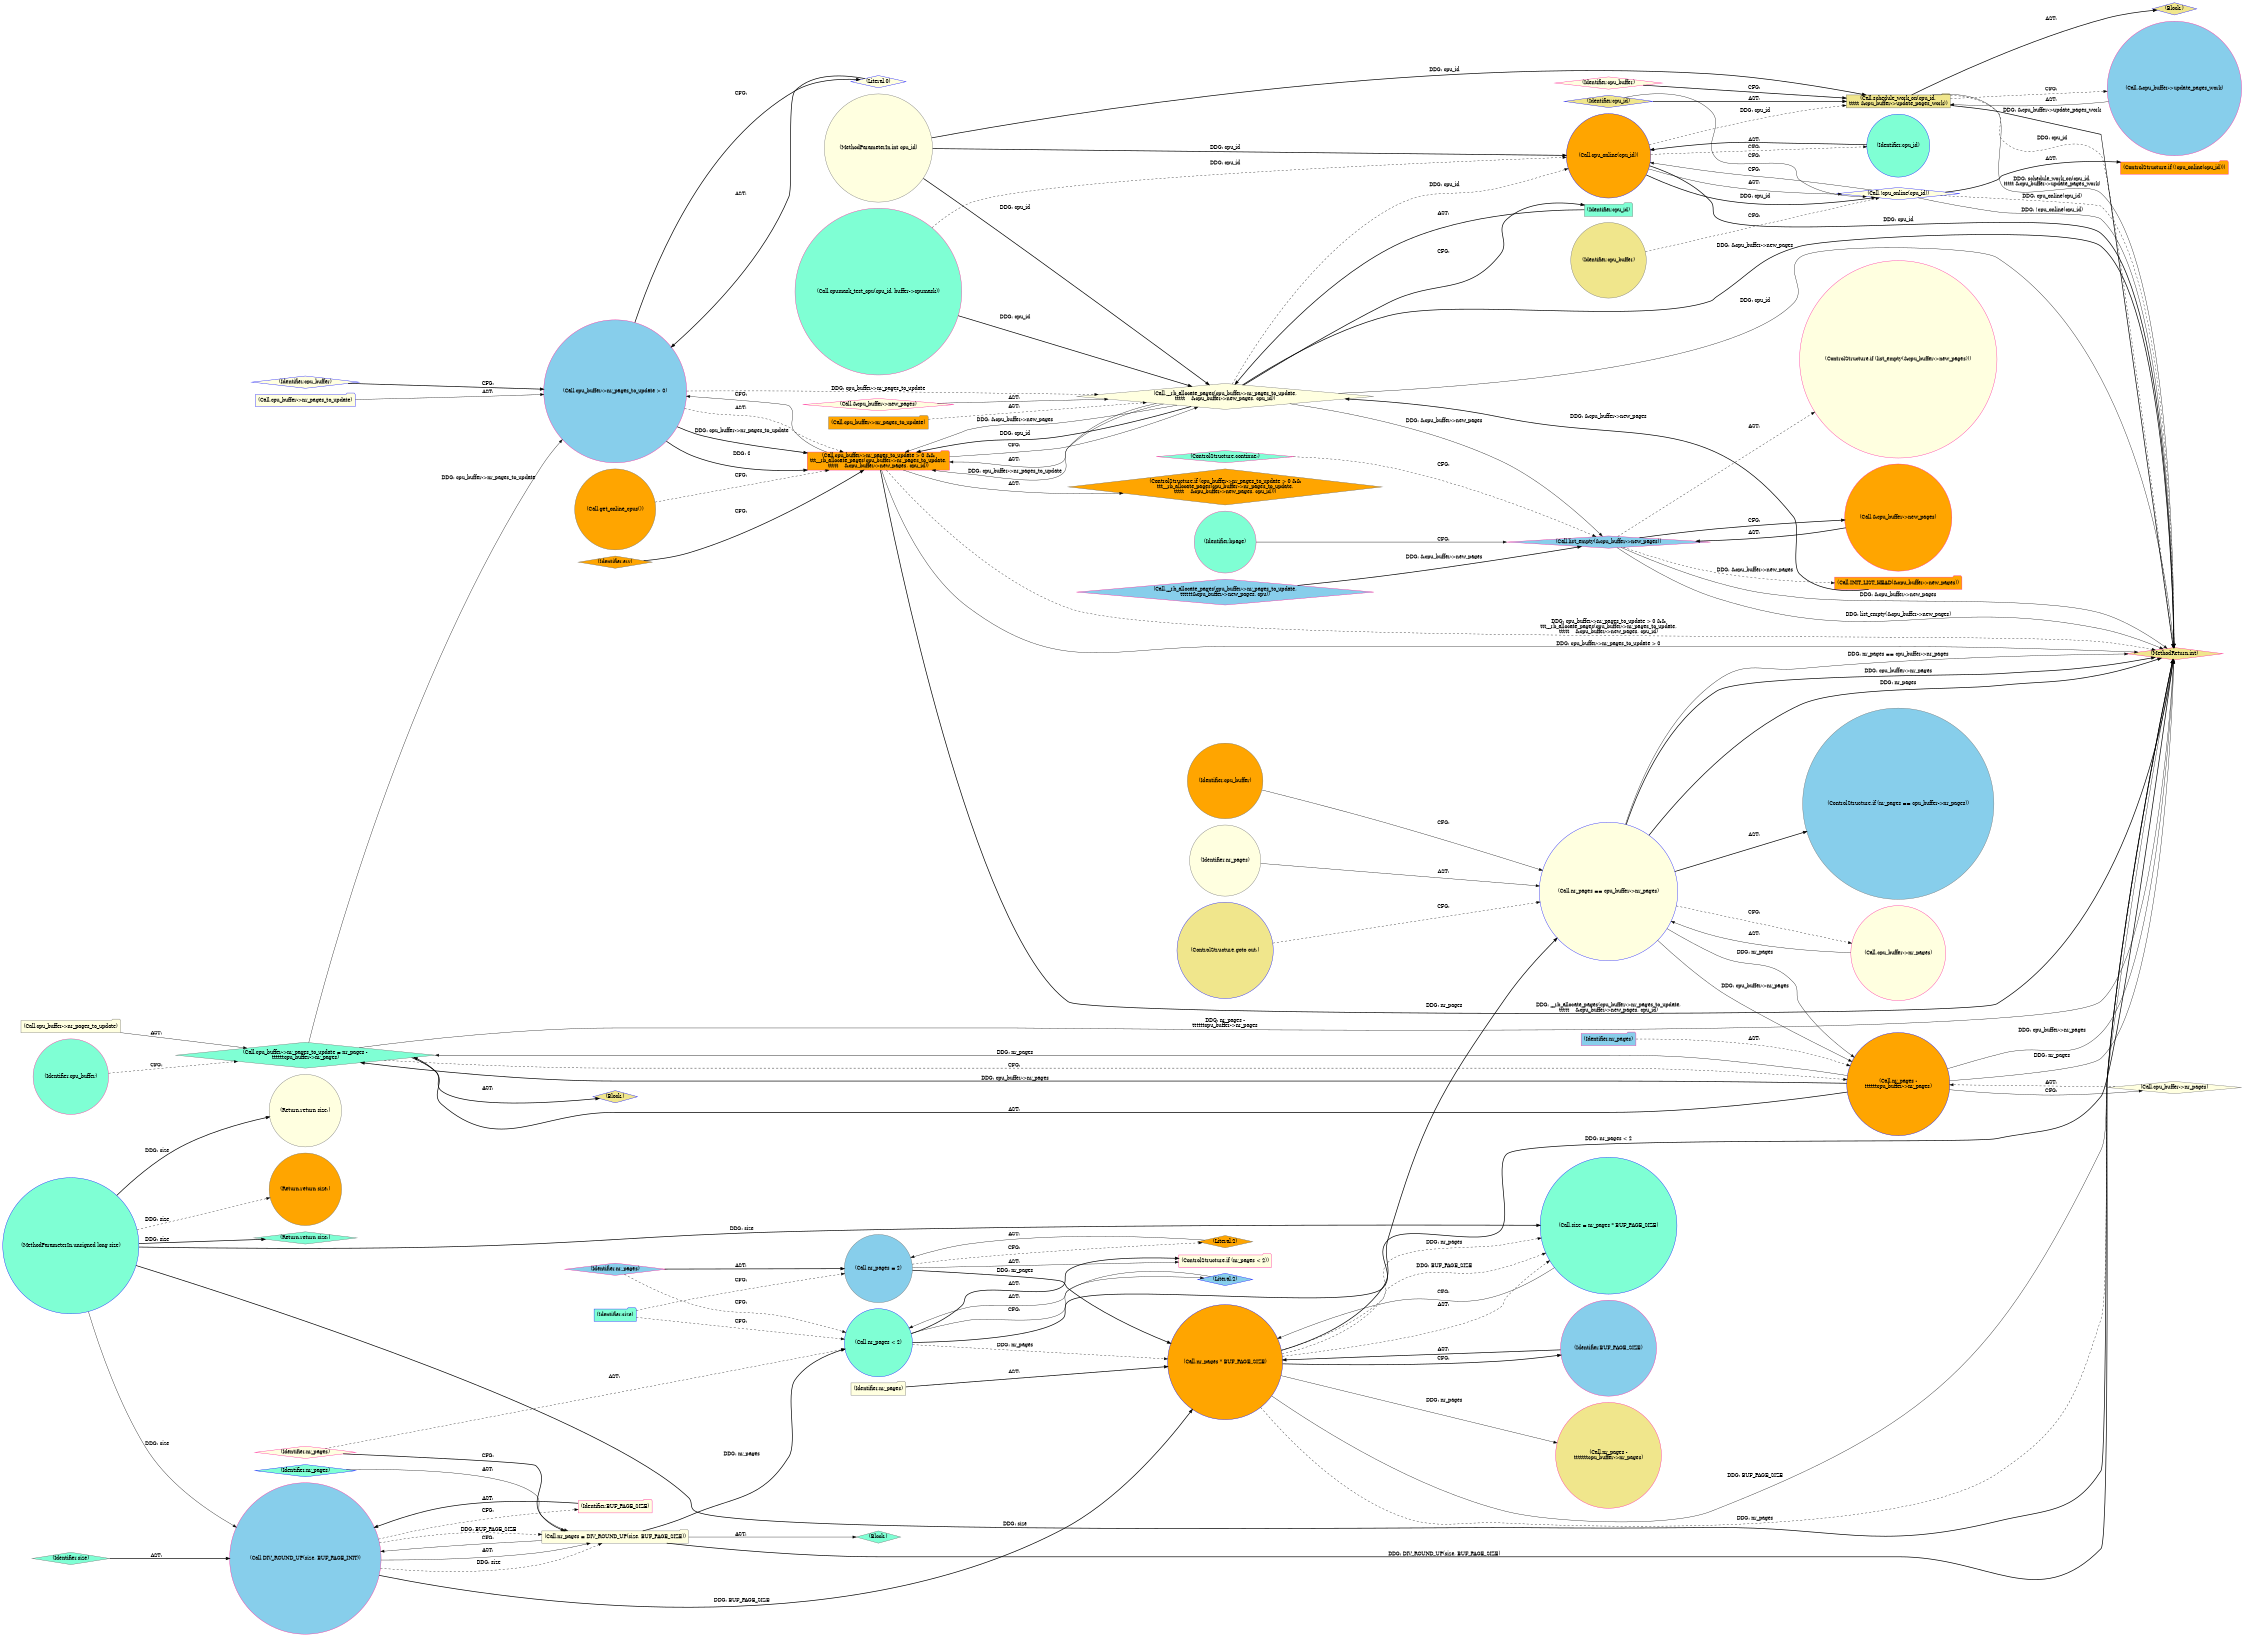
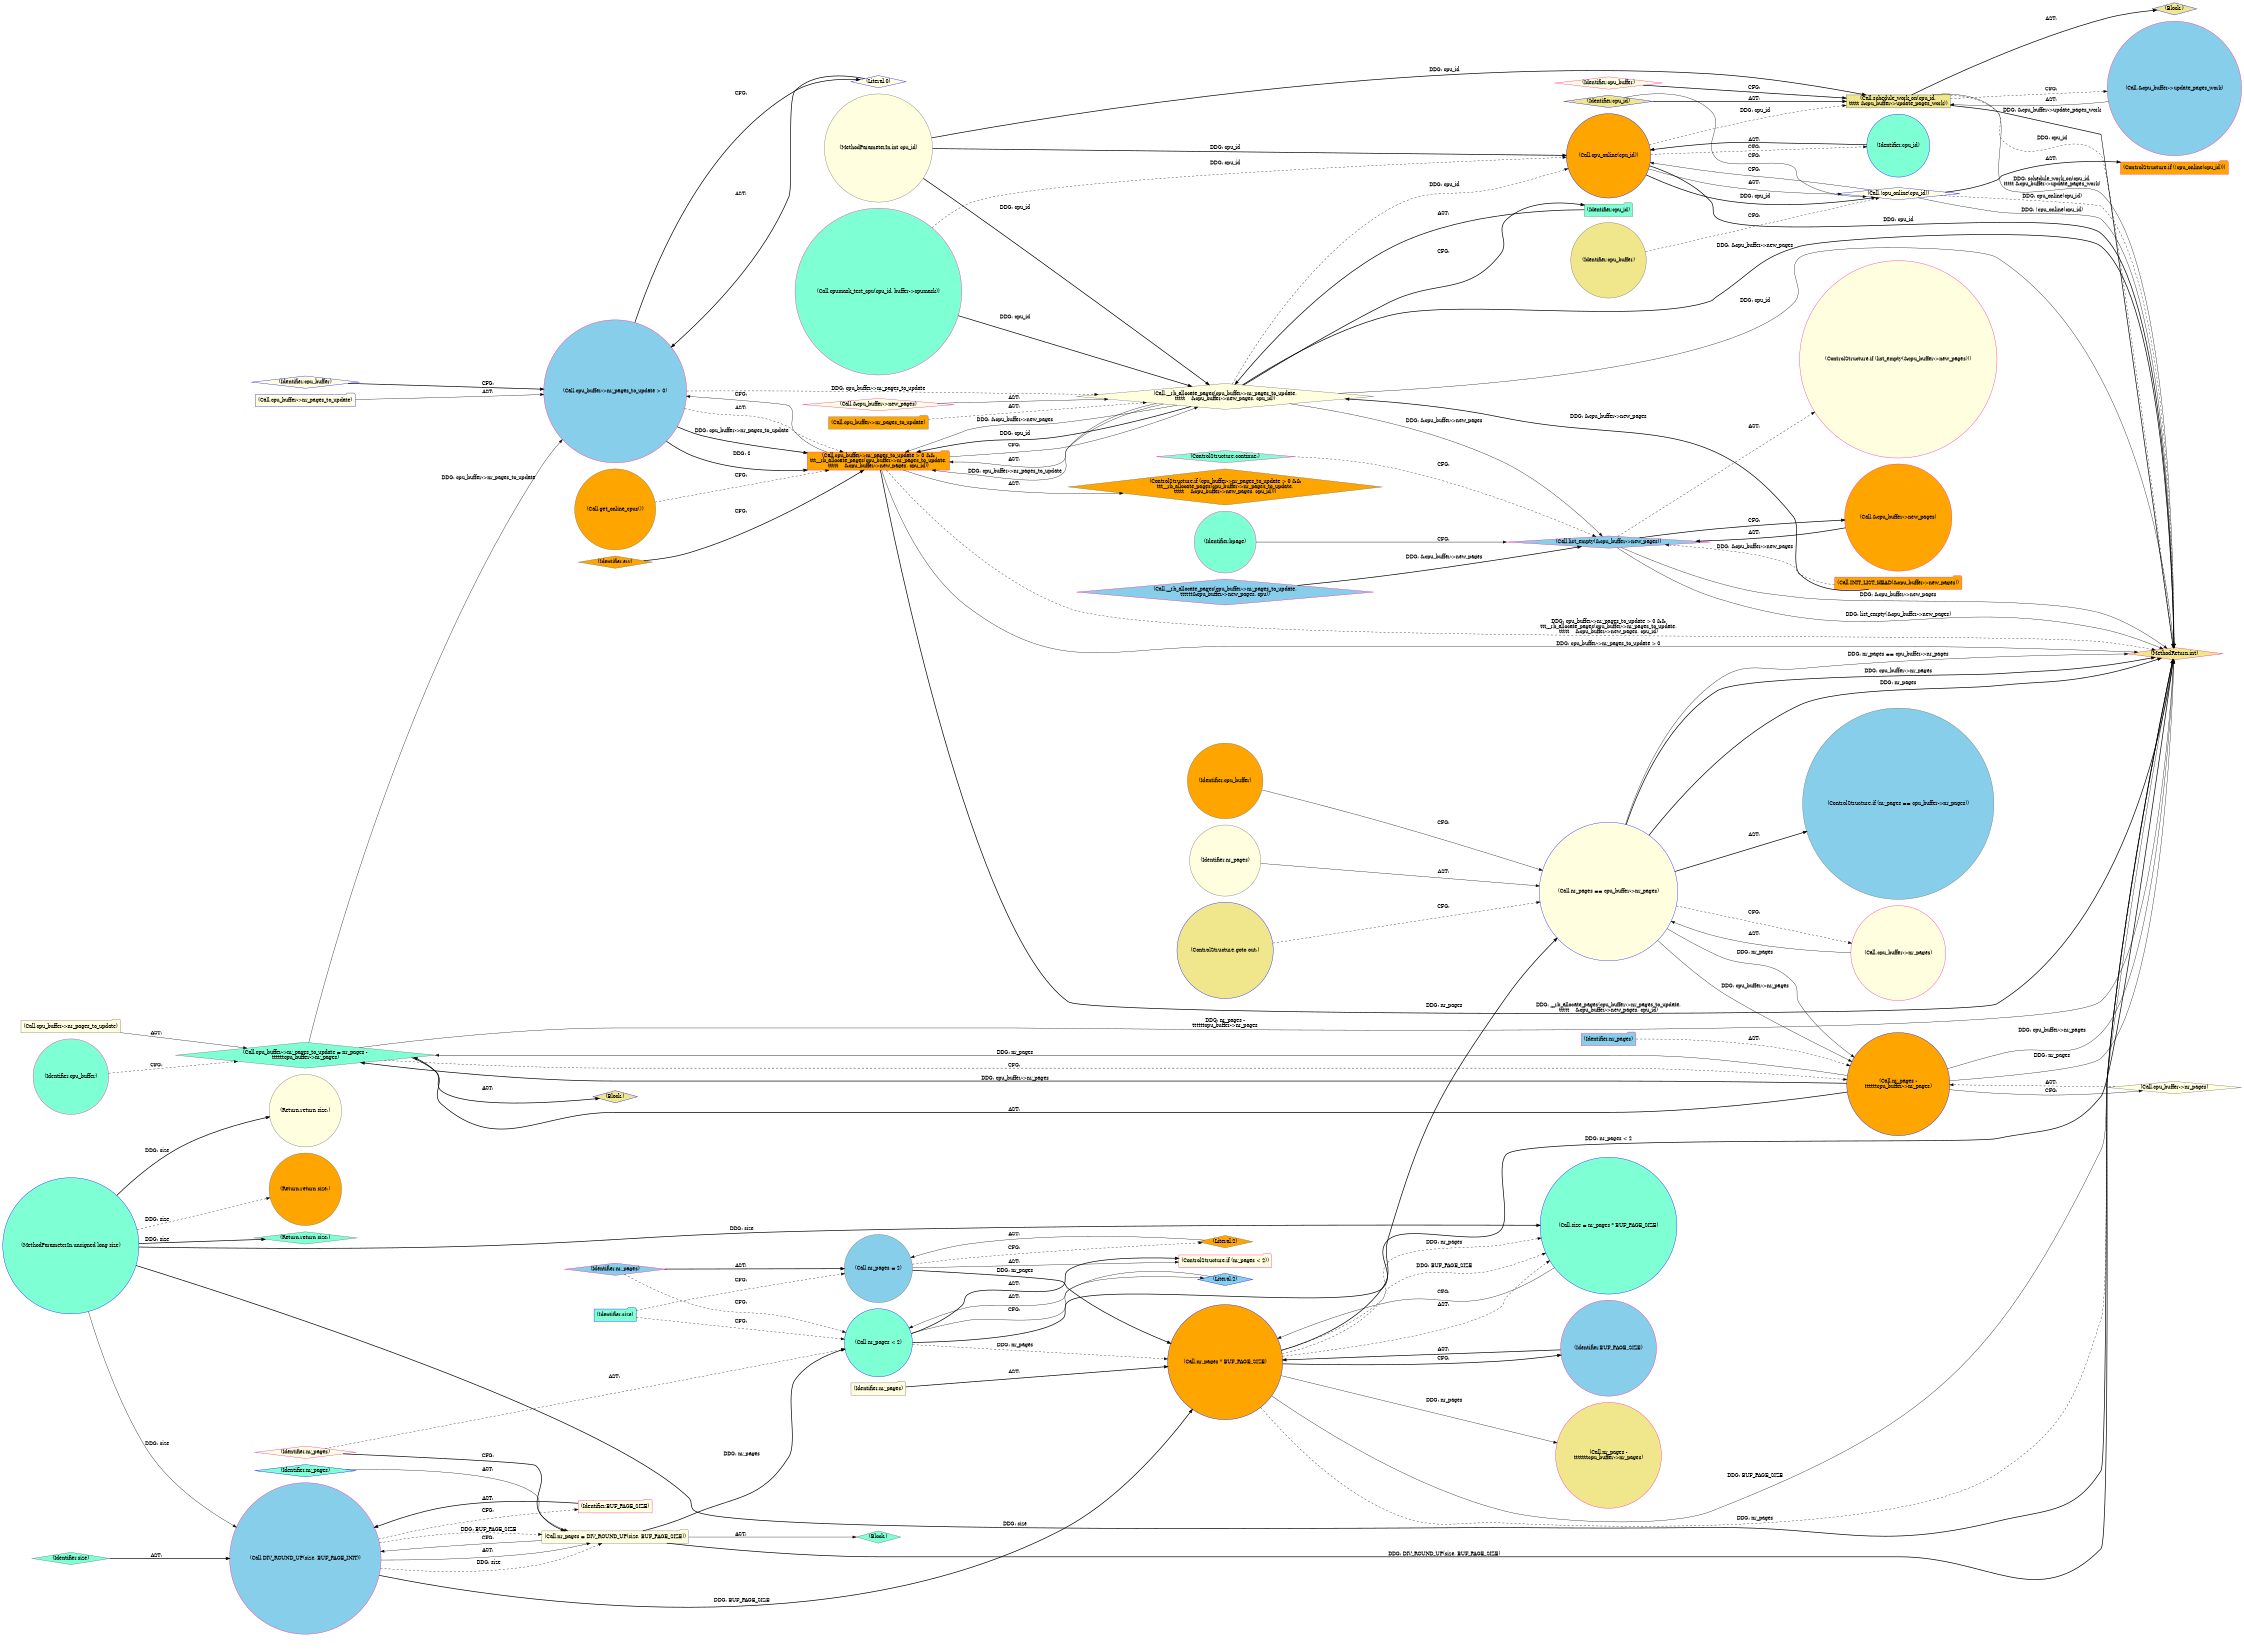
edge "(Call,list_empty(&cpu_buffer->new_pages))" -> "(Call,INIT_LIST_HEAD(&cpu_buffer->new_pages))": reversed
